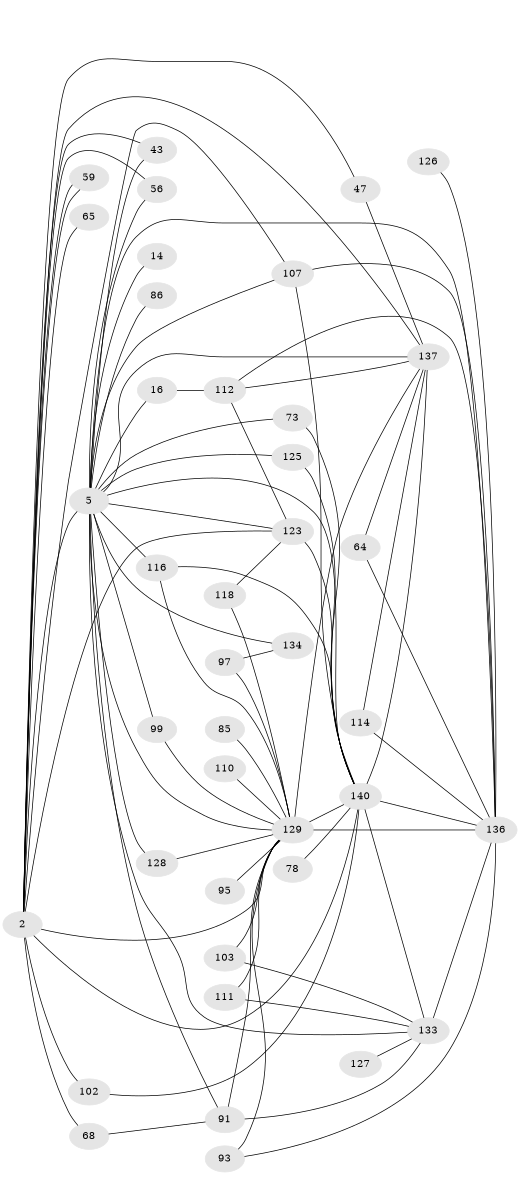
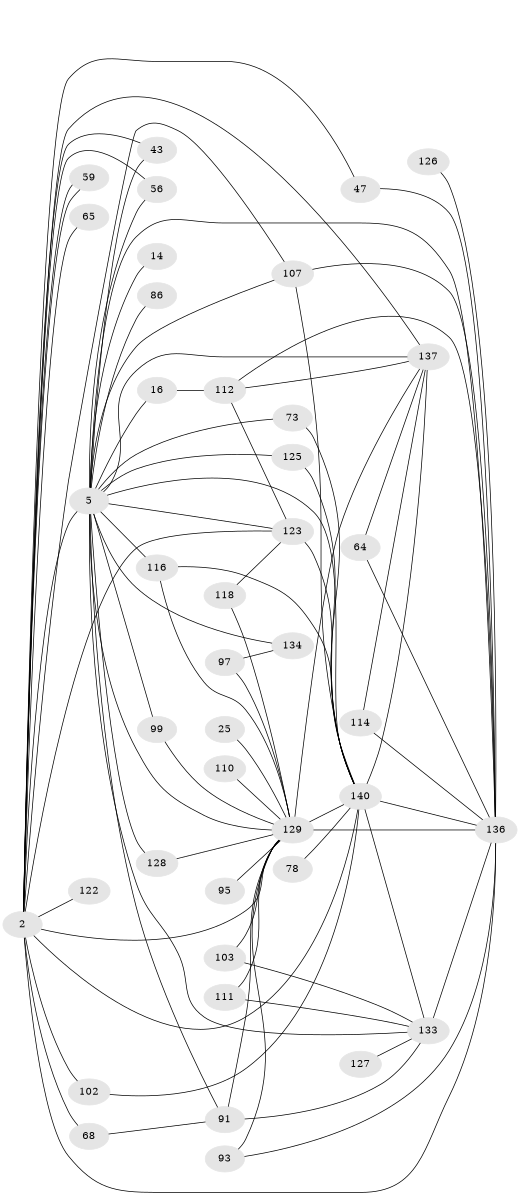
edge "47" -- "137": now "47" -- "136"
node "85": label "85" -> "25"
node "122": added
edge "136" -- "2": added
